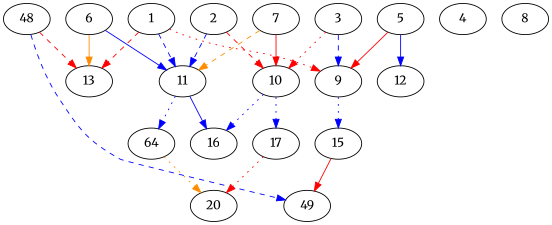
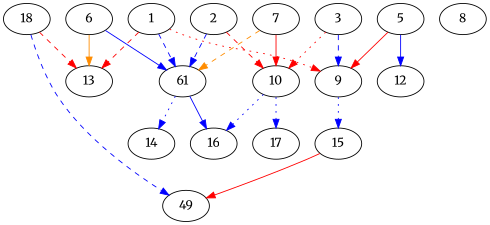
node "48": label "48" -> "18"
node "4": removed
node "11": label "11" -> "61"
node "64": label "64" -> "14"
node "20": removed
